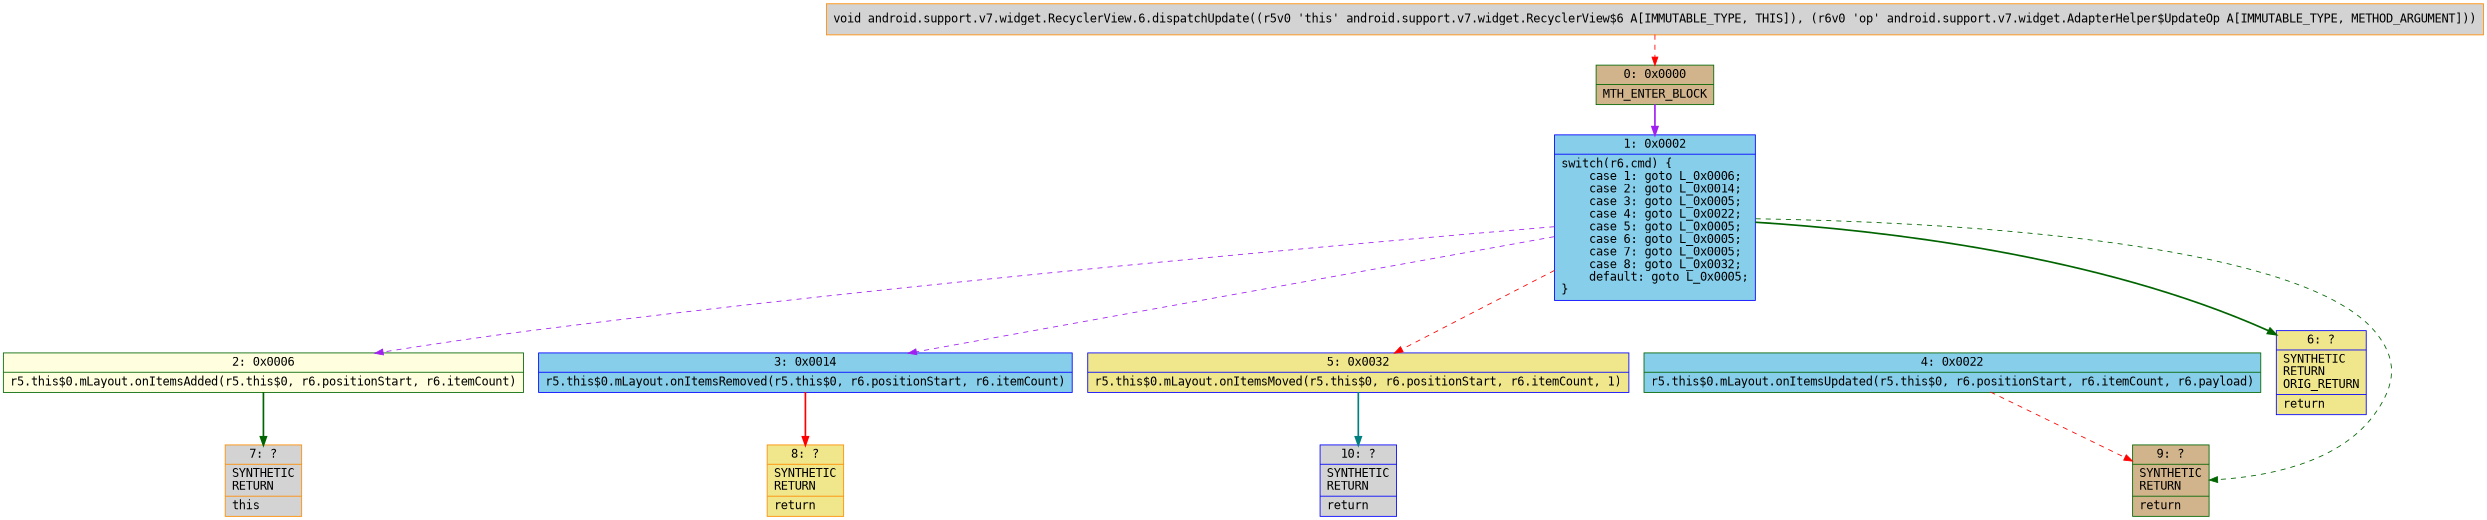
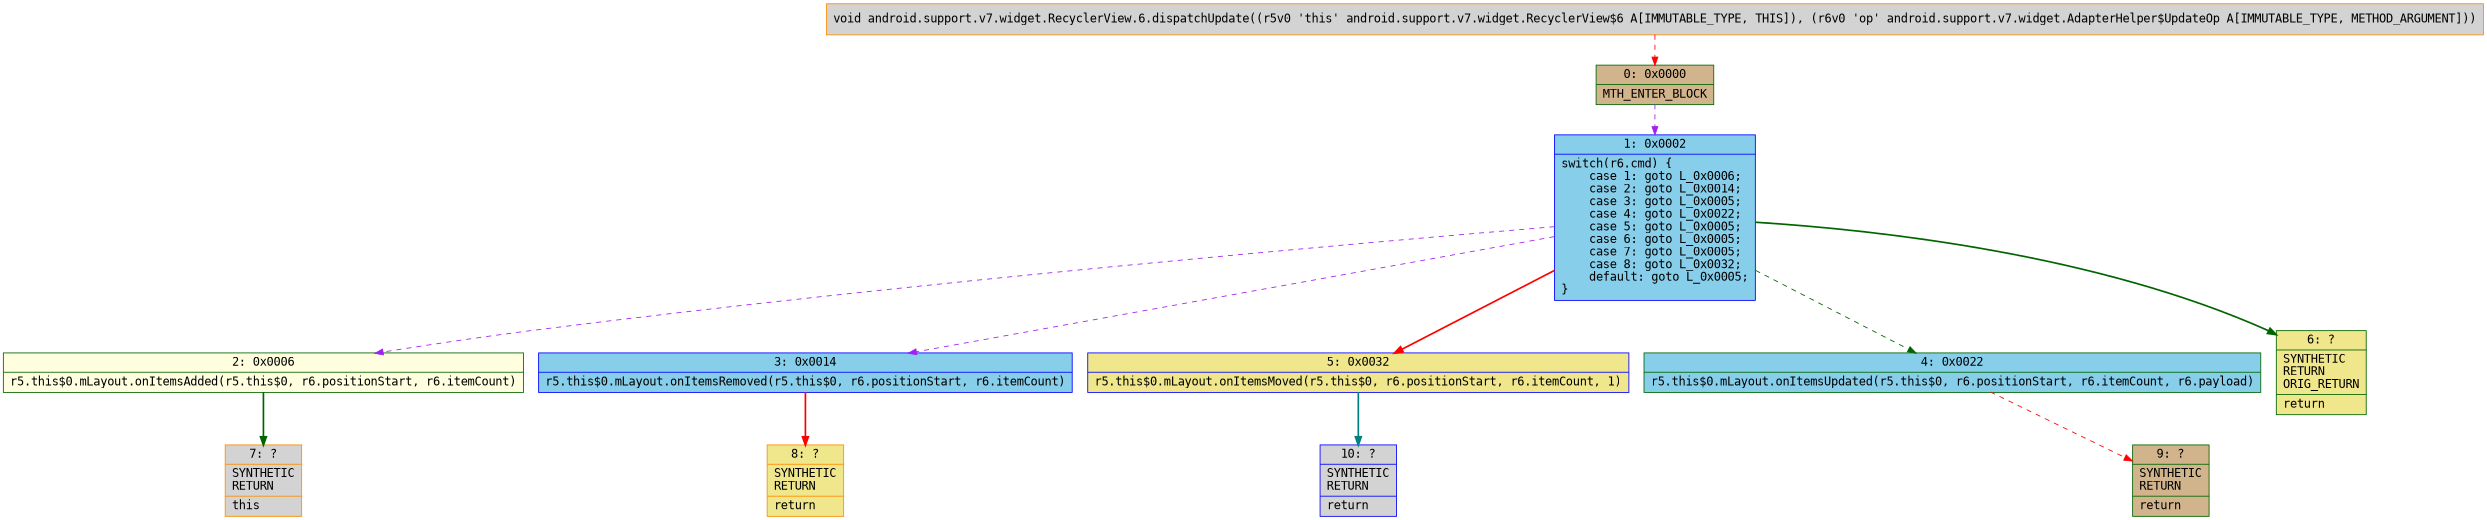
edge "0: 0x0000" -> "1: 0x0002": style bold -> dashed
edge "1: 0x0002" -> "9: ?": now "1: 0x0002" -> "4: 0x0022"
edge "1: 0x0002" -> "5: 0x0032": style dashed -> bold
node "6: ?": color blue -> darkgreen
